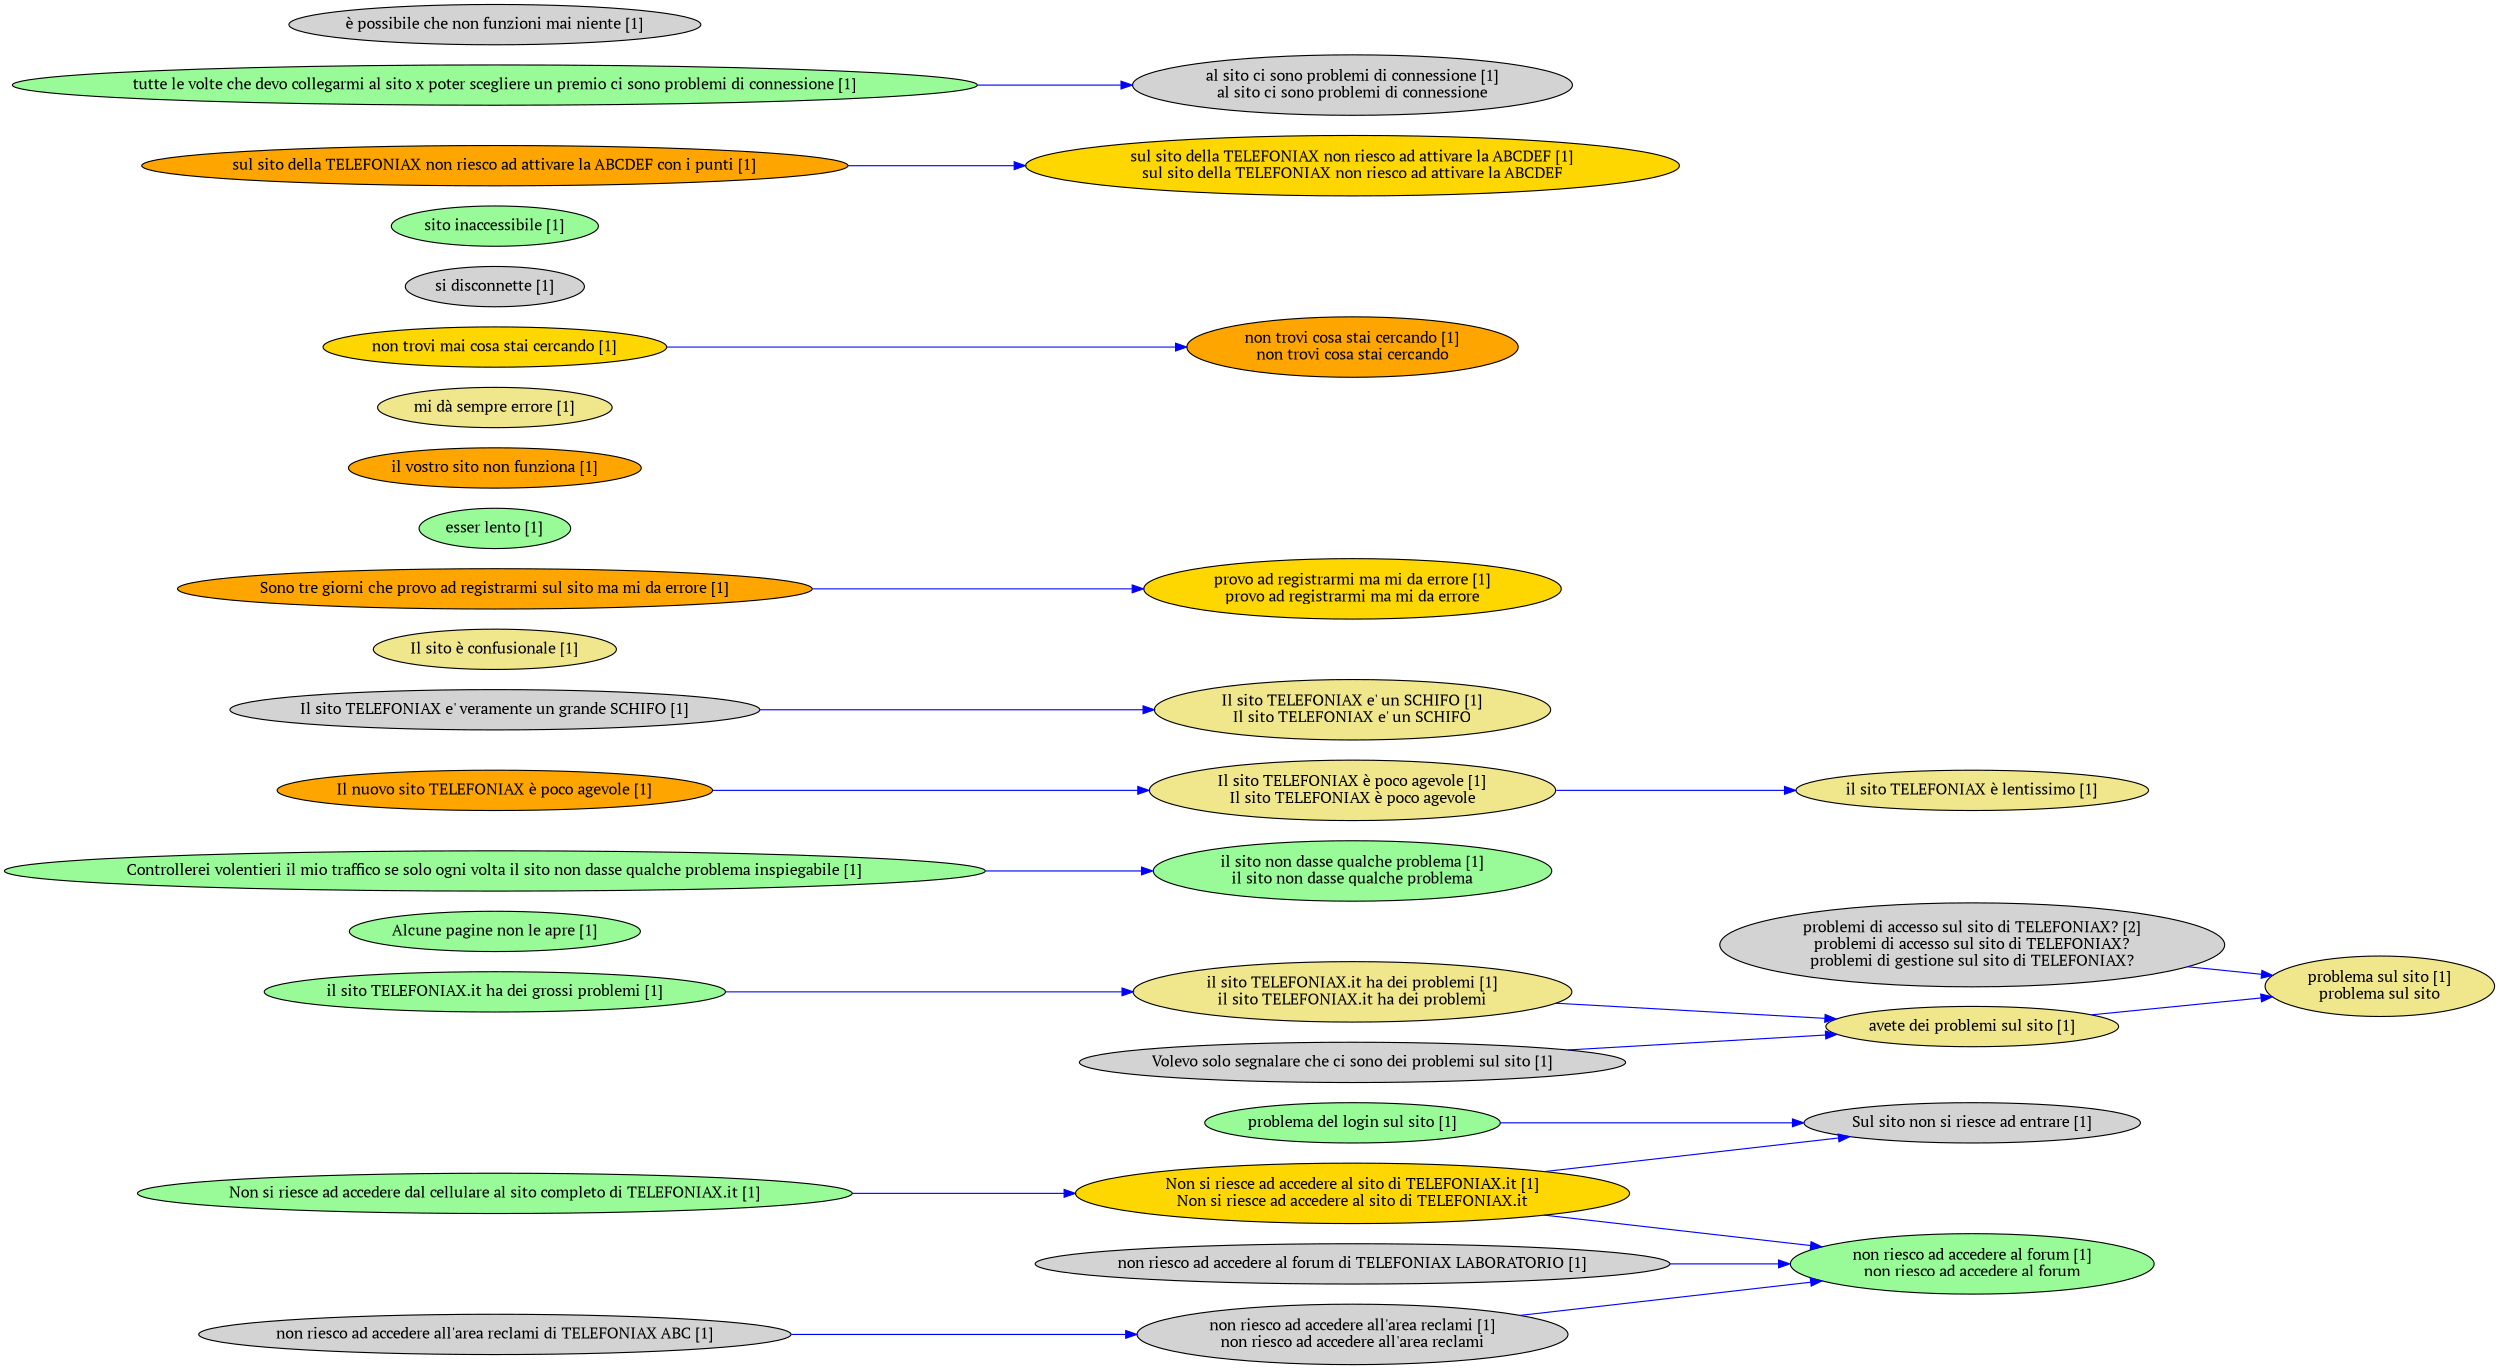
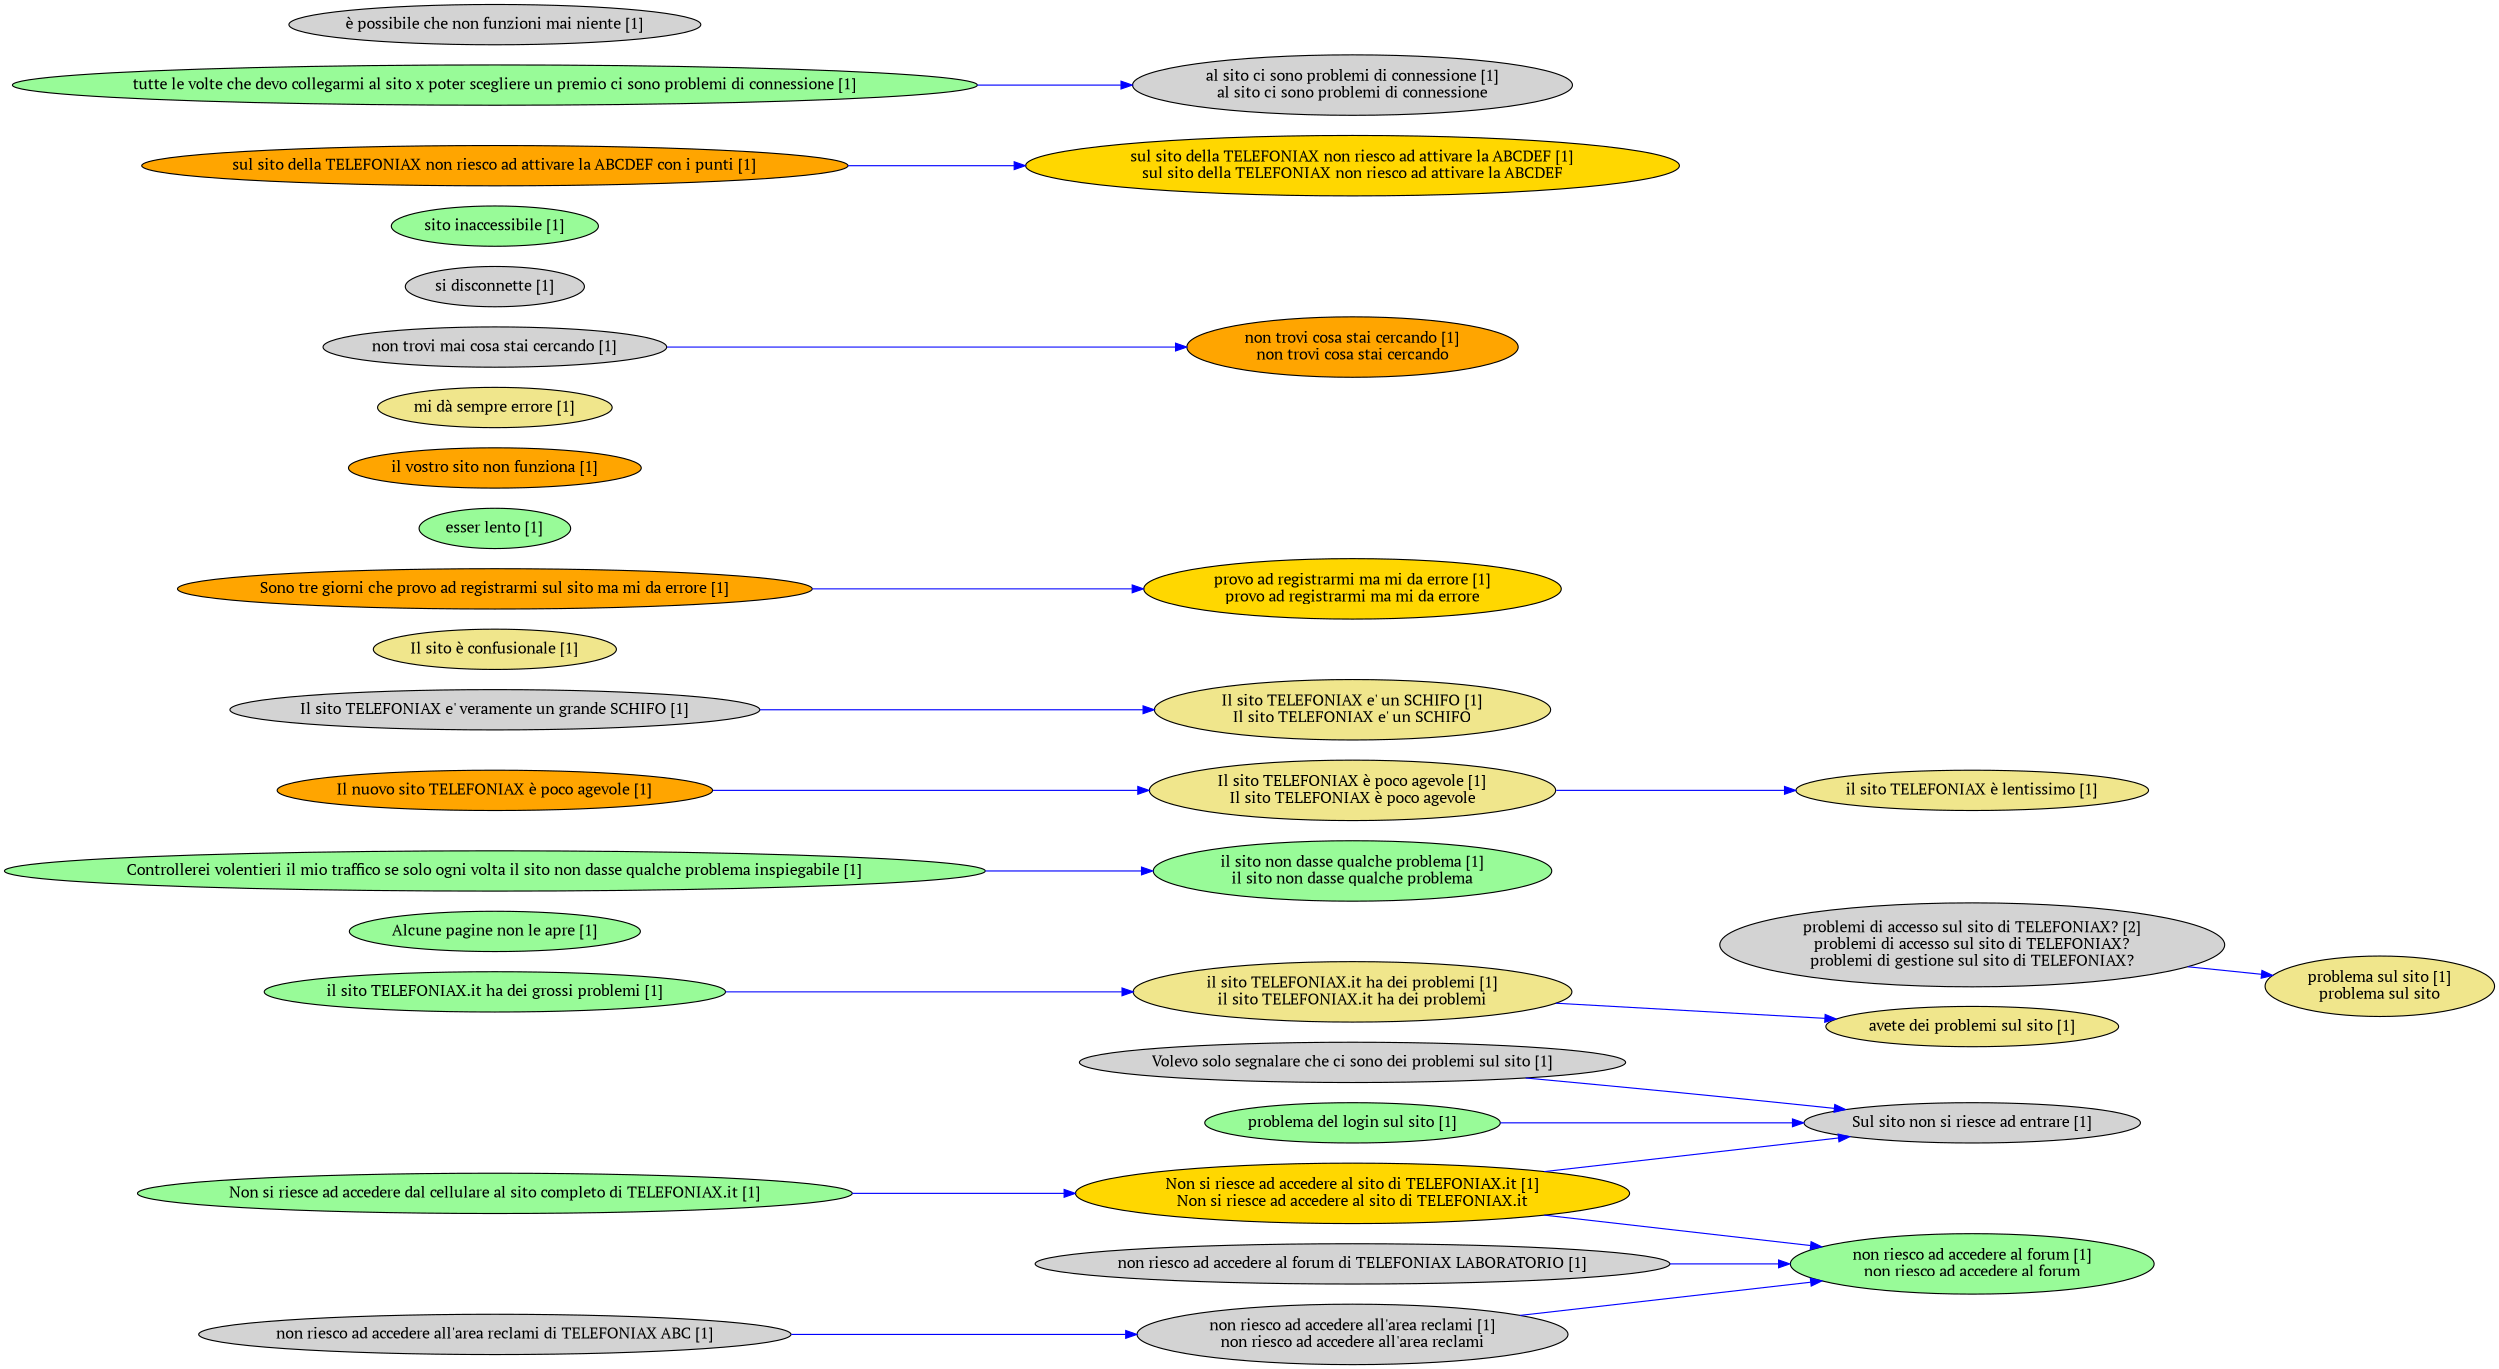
node "non trovi mai cosa stai cercando [1]": fillcolor gold -> lightgrey
edge "avete dei problemi sul sito [1]" -> "problema sul sito [1] problema sul sito": removed
edge "Volevo solo segnalare che ci sono dei problemi sul sito [1]" -> "avete dei problemi sul sito [1]": now "Volevo solo segnalare che ci sono dei problemi sul sito [1]" -> "Sul sito non si riesce ad entrare [1]"
